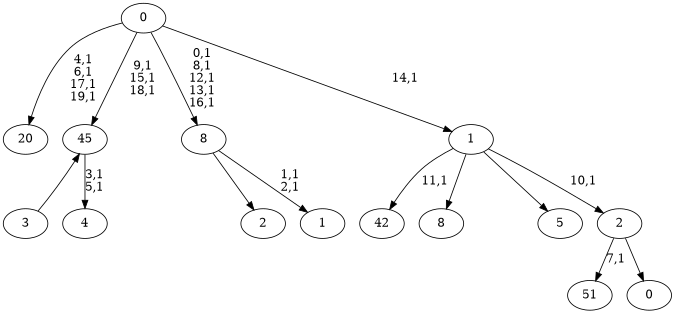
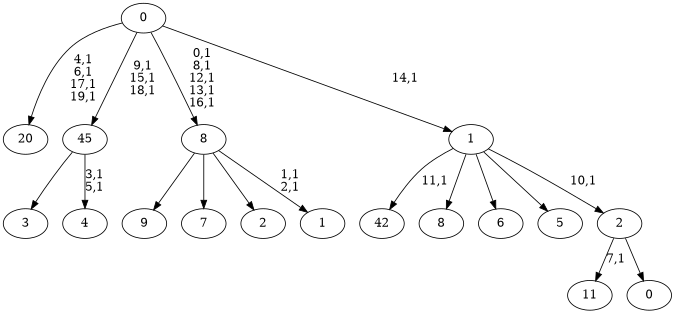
edge "3" -> "45": reversed
node "9": added
node "7": added
node "6": added
node "51": label "51" -> "11"
